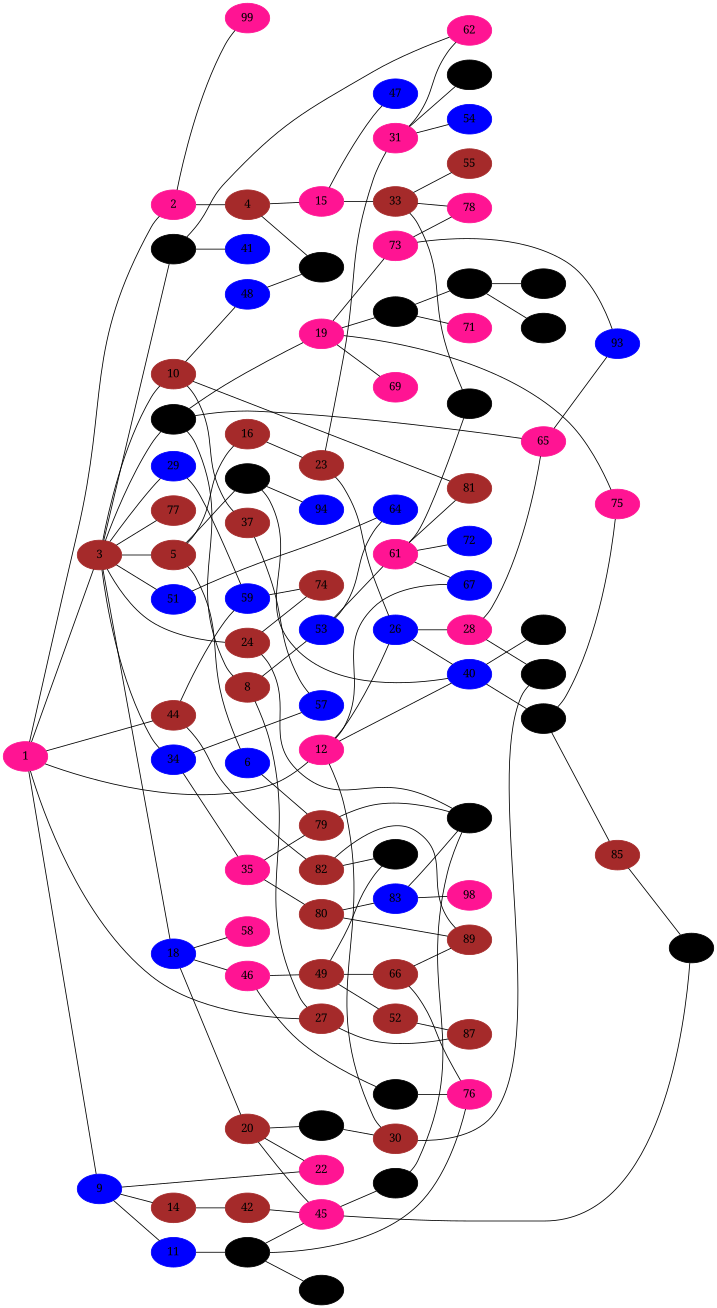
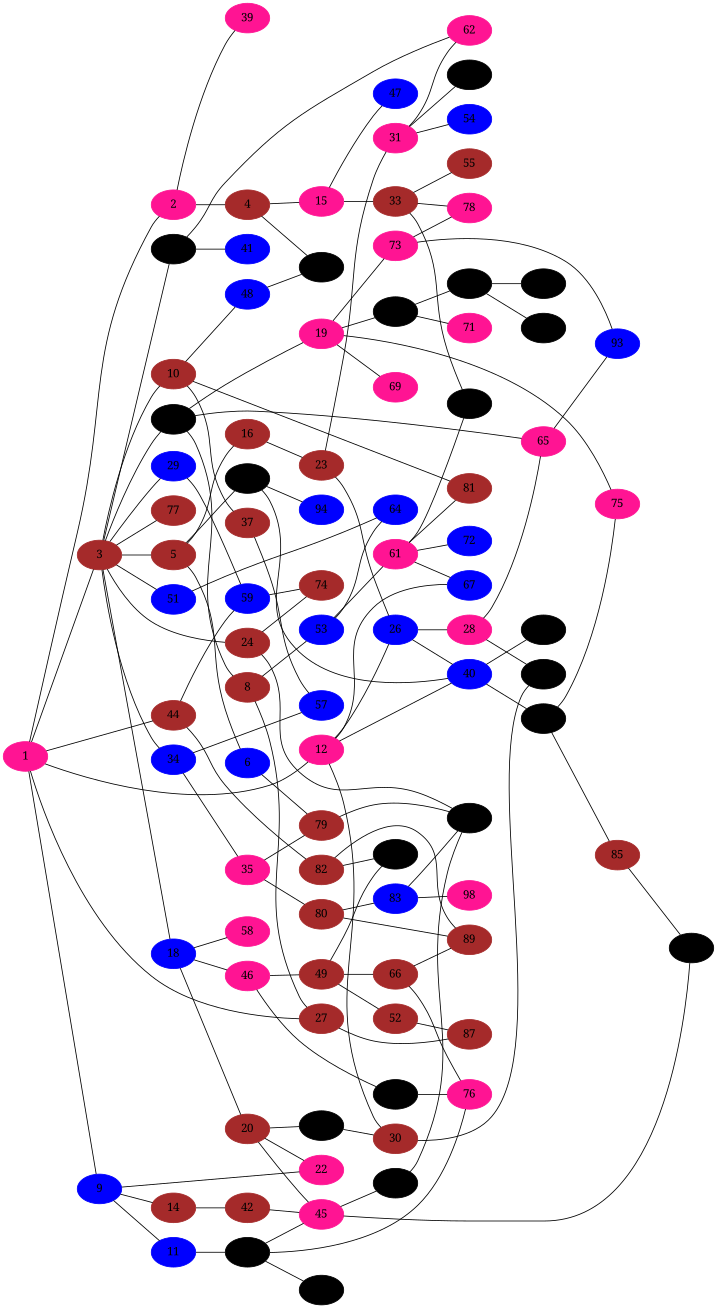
node "99": label "99" -> "39"
